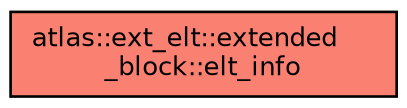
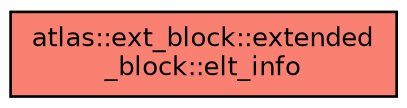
node "atlas::ext_elt::extended _block::elt_info": label "atlas::ext_elt::extended _block::elt_info" -> "atlas::ext_block::extended _block::elt_info"
